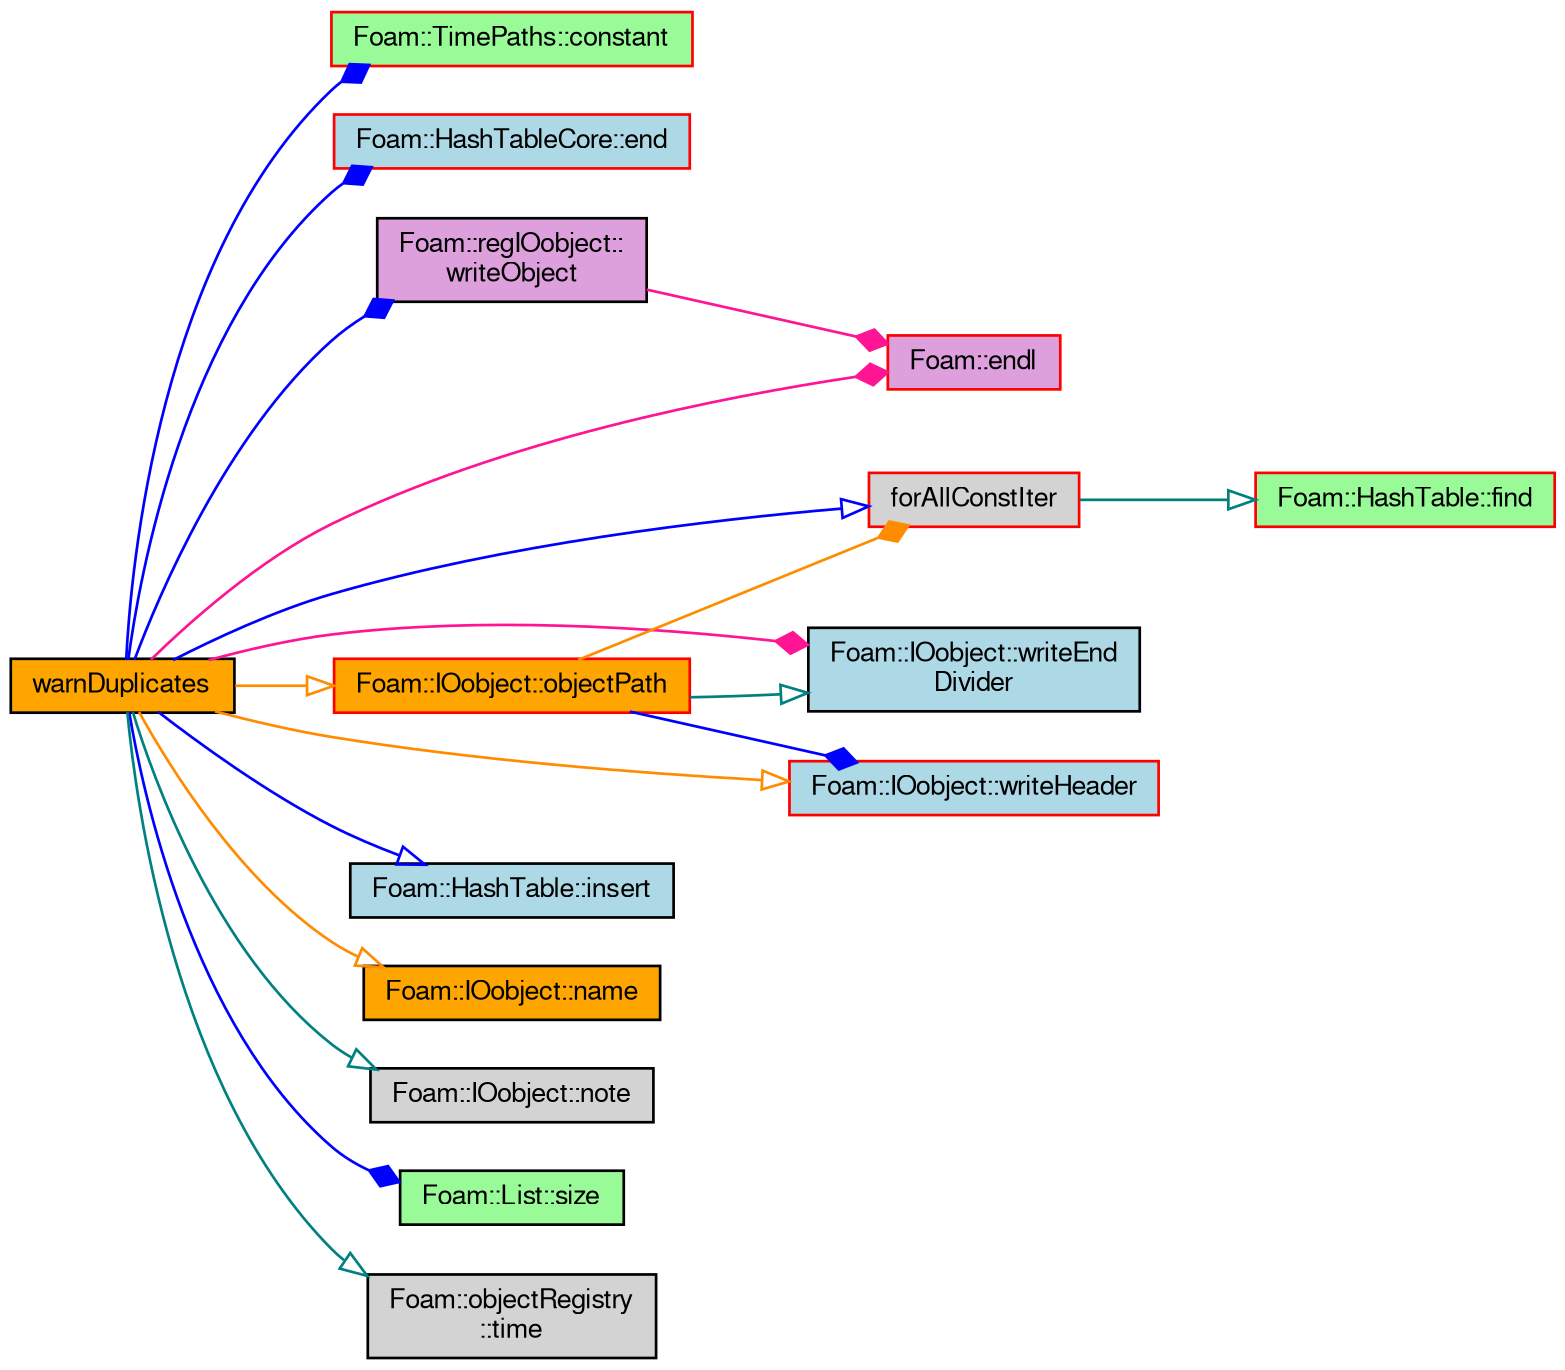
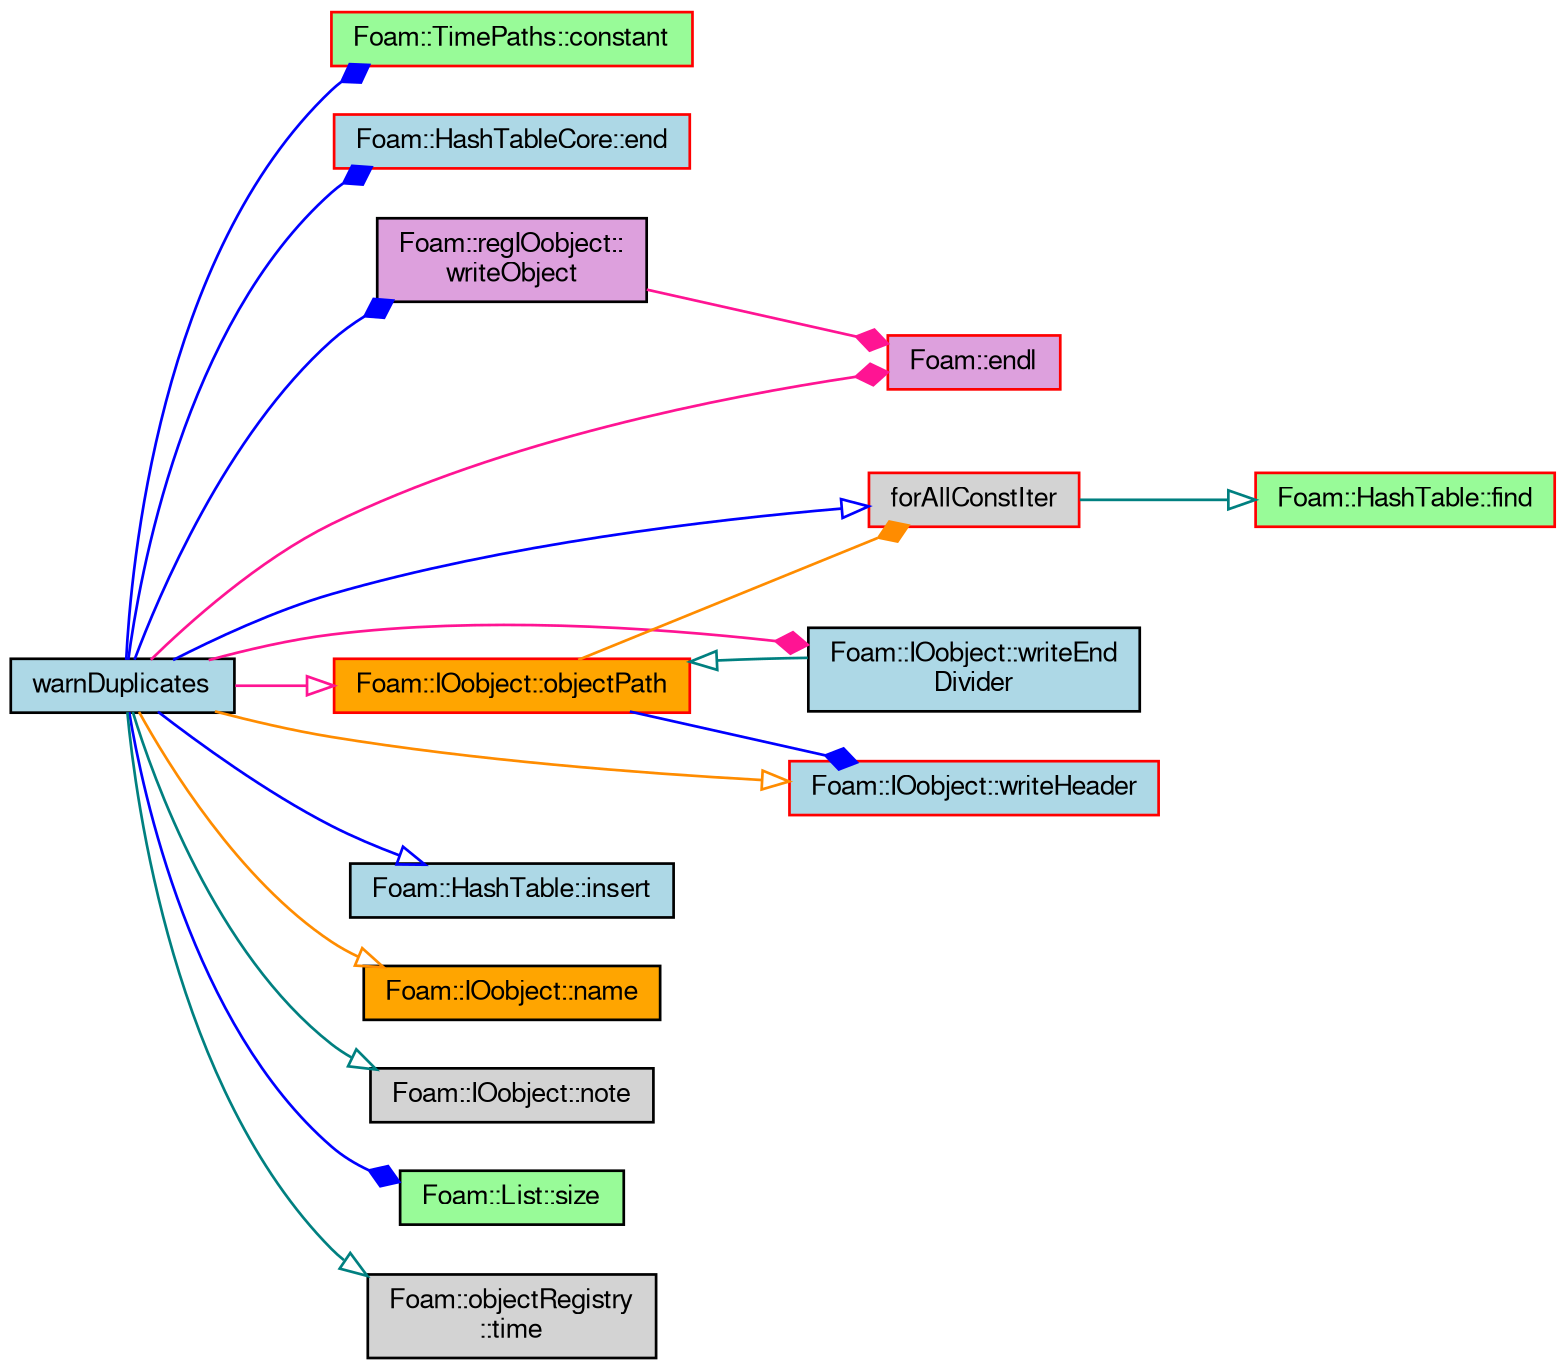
node "warnDuplicates": fillcolor orange -> lightblue
edge "warnDuplicates" -> "Foam::IOobject::objectPath": color darkorange -> deeppink
edge "Foam::IOobject::objectPath" -> "Foam::IOobject::writeEnd Divider": reversed
